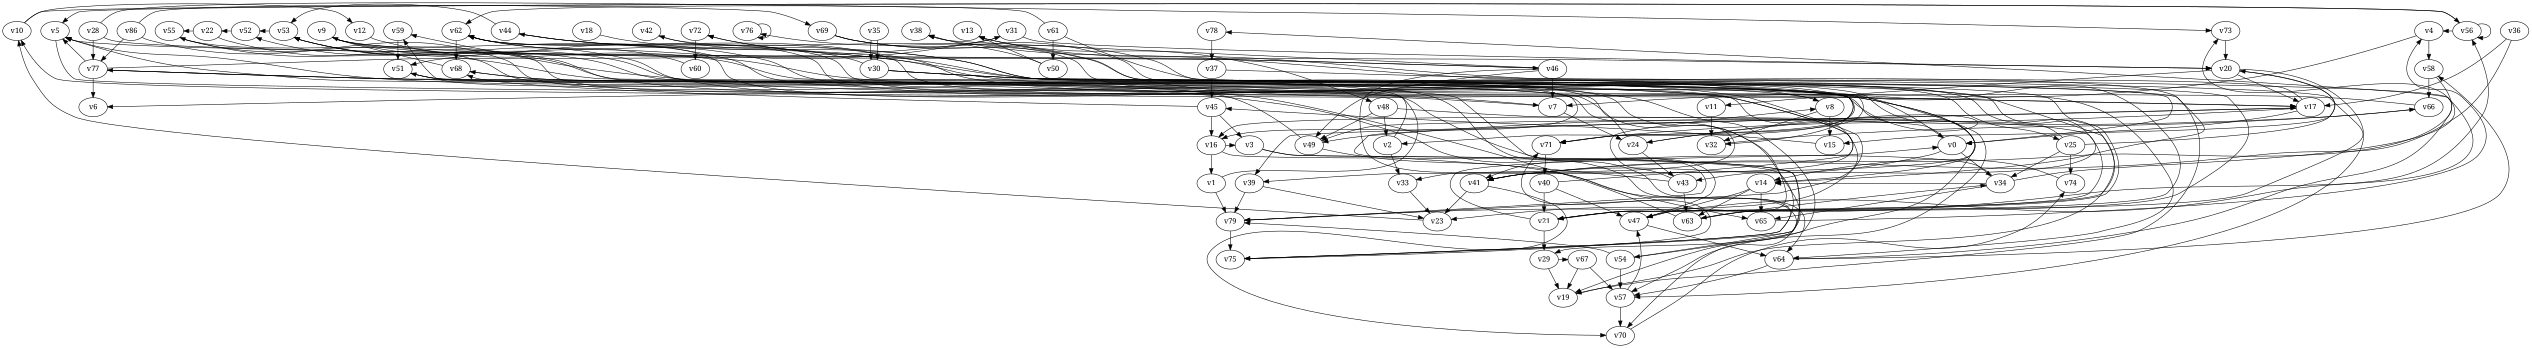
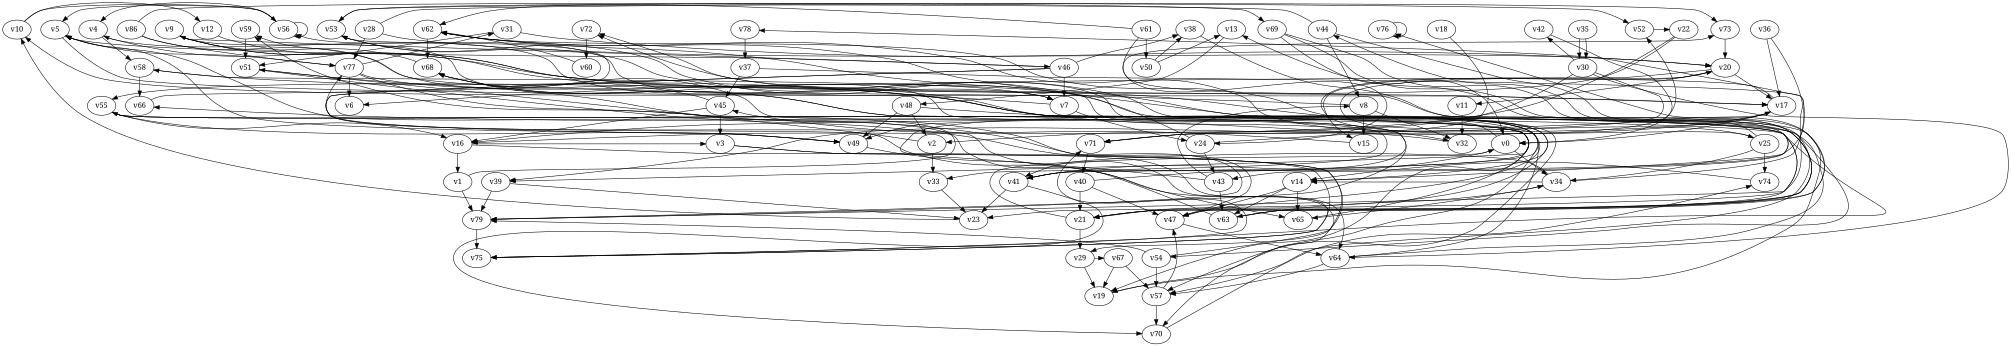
edge "v66" -> "v49": now "v55" -> "v49"
edge "v55" -> "v16": added
